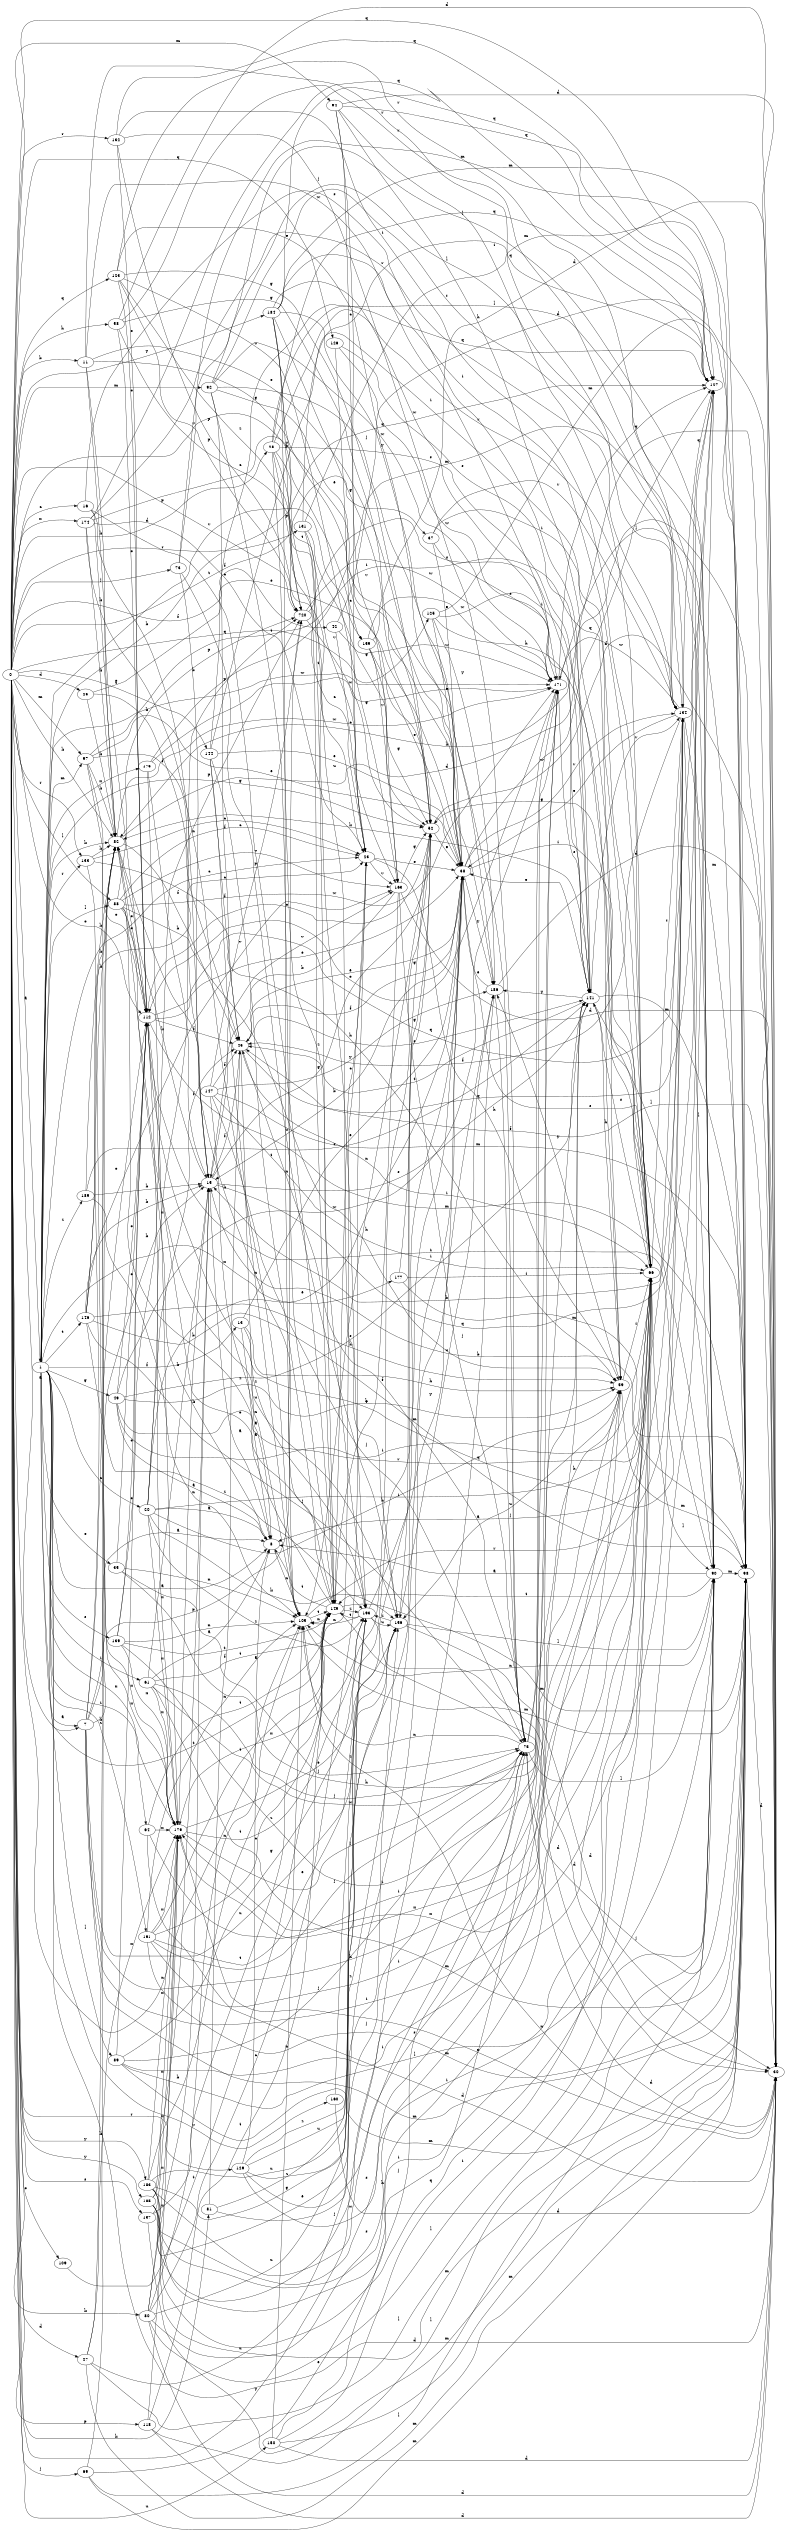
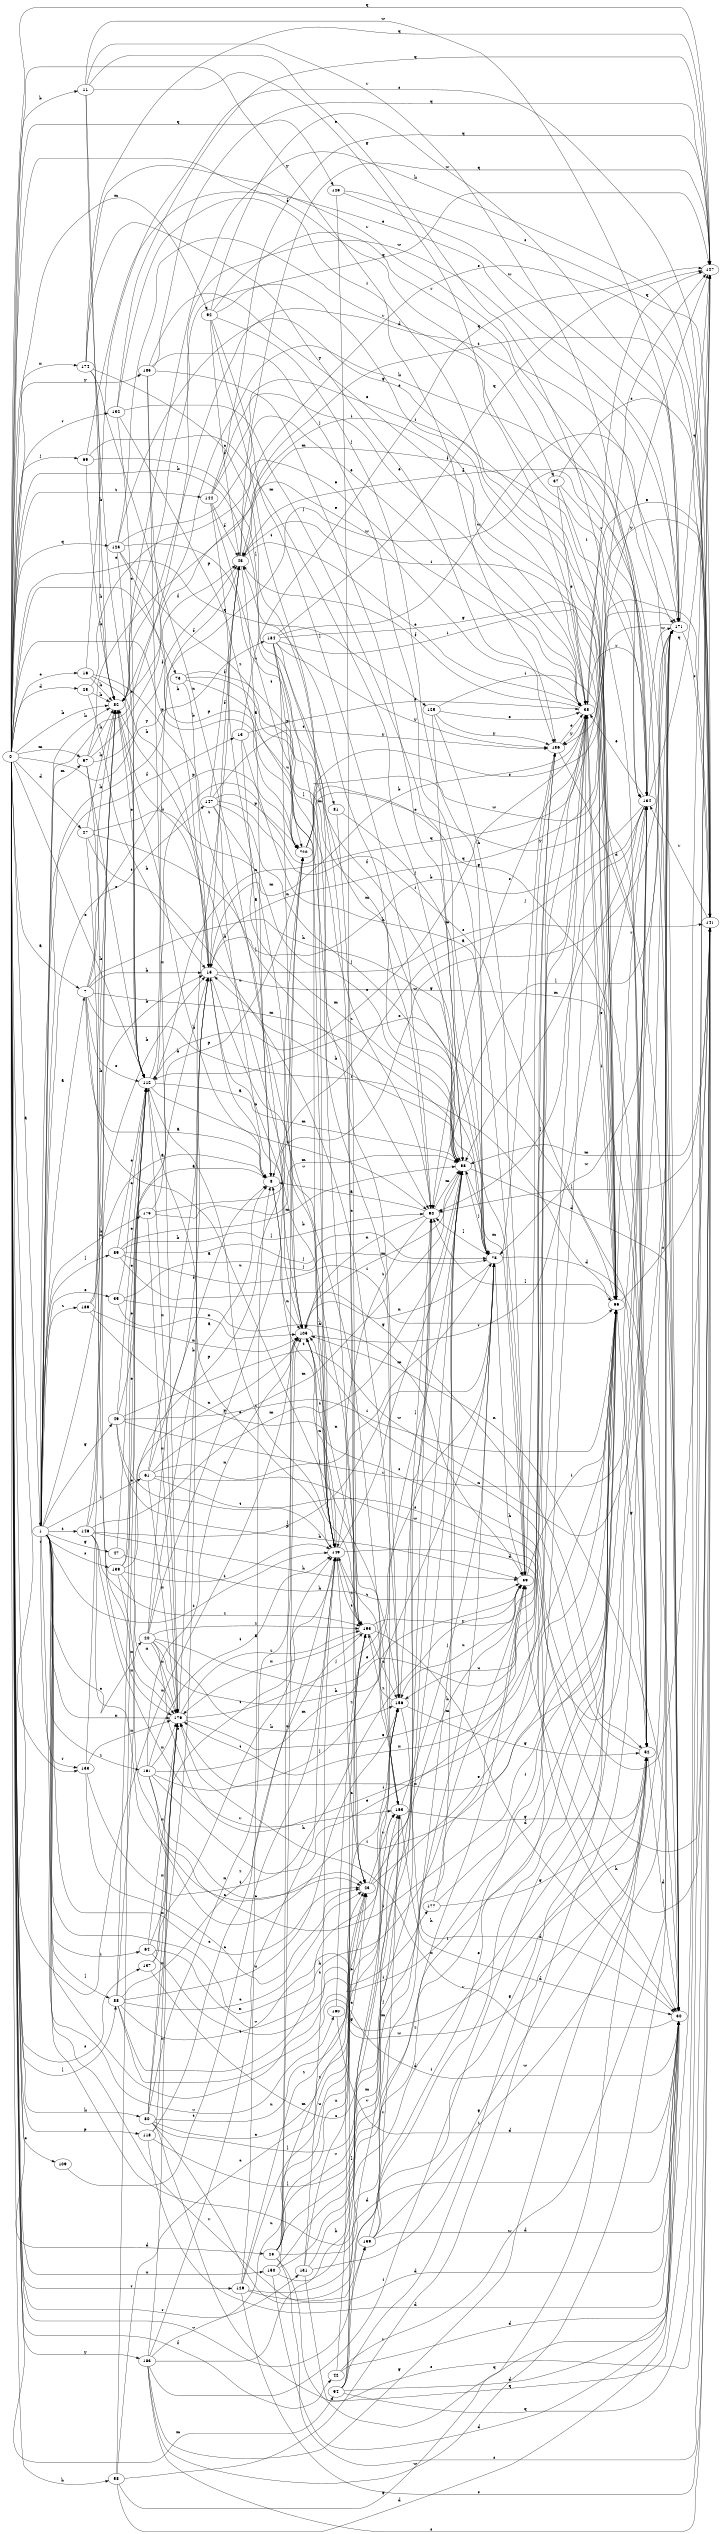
edge "52" -> "38": now "66" -> "38"
edge "1" -> "147": added, label "t"
node "47": added
edge "81" -> "45": removed, label "f"
